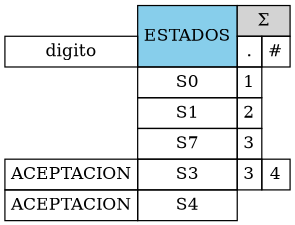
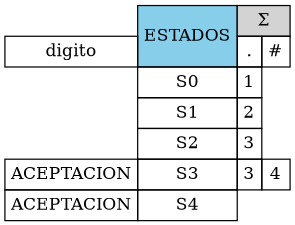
node "ESTADOS": text "S7" -> "S2"
